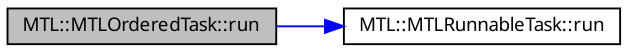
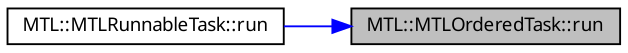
edge "MTL::MTLOrderedTask::run" -> "MTL::MTLRunnableTask::run": reversed
